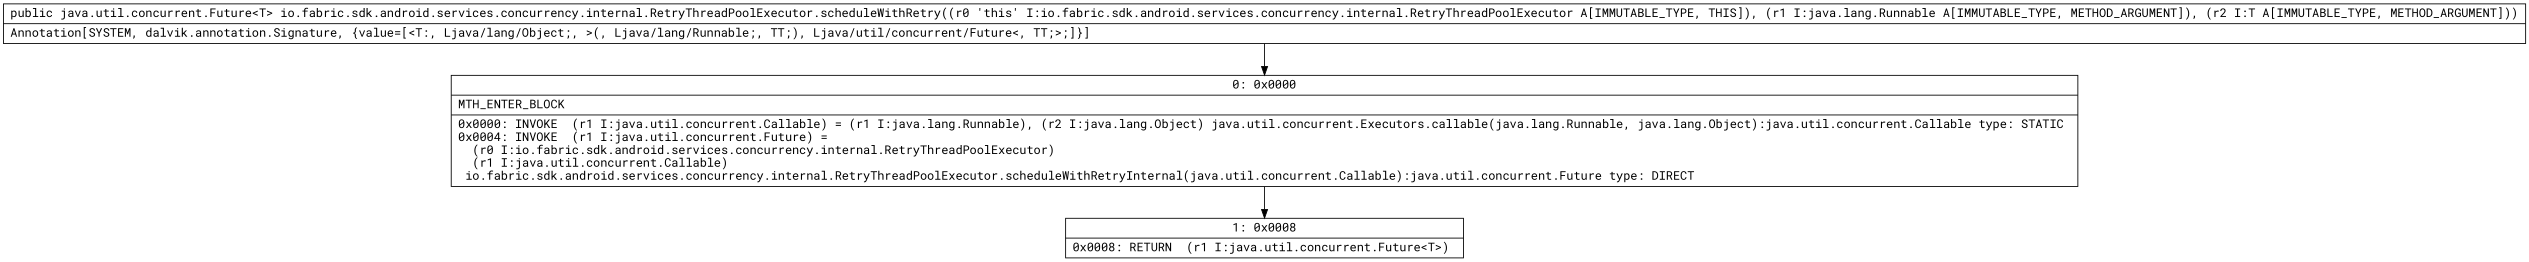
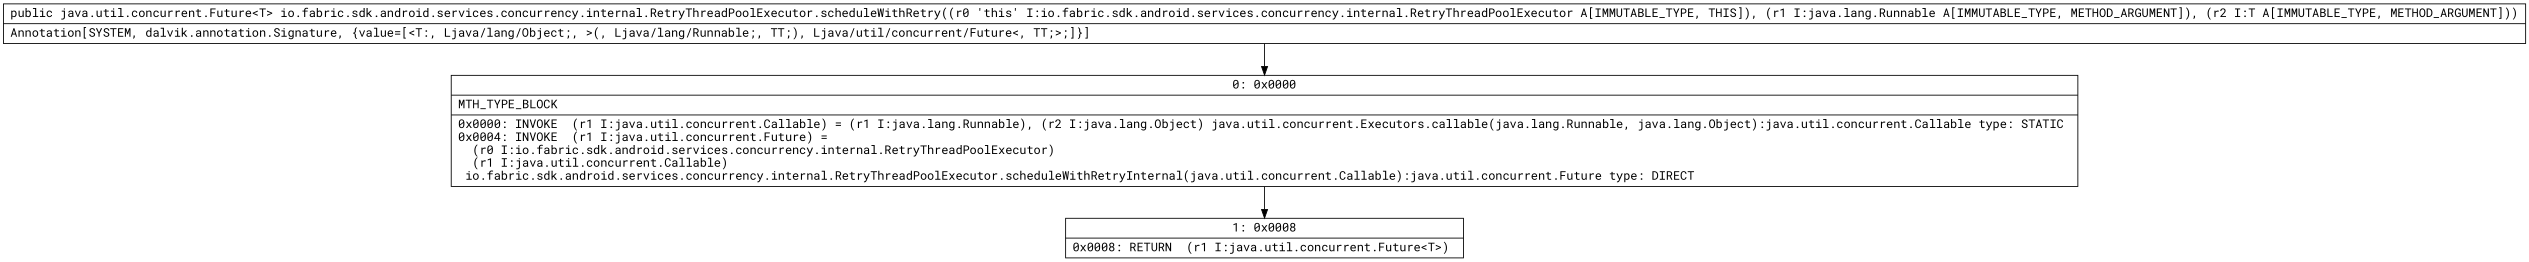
node "0: 0x0000": text "MTH_ENTER_BLOCK" -> "MTH_TYPE_BLOCK"
